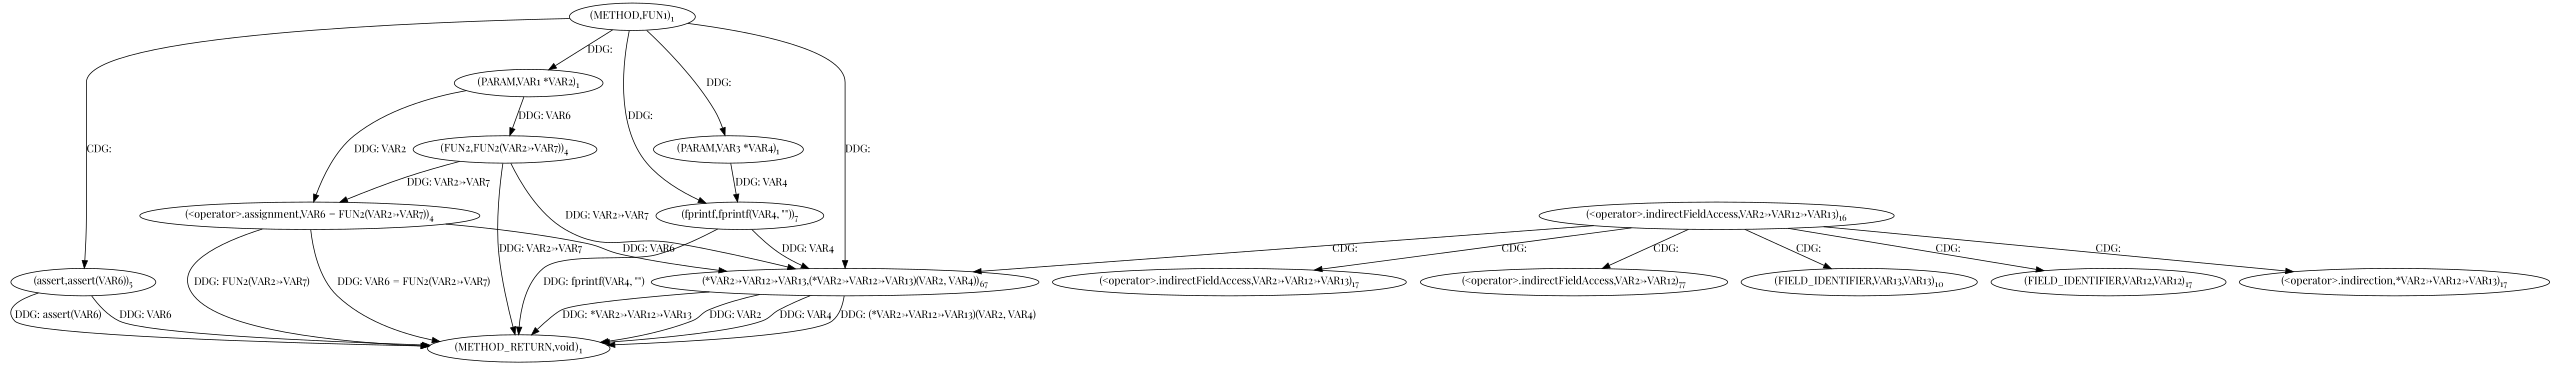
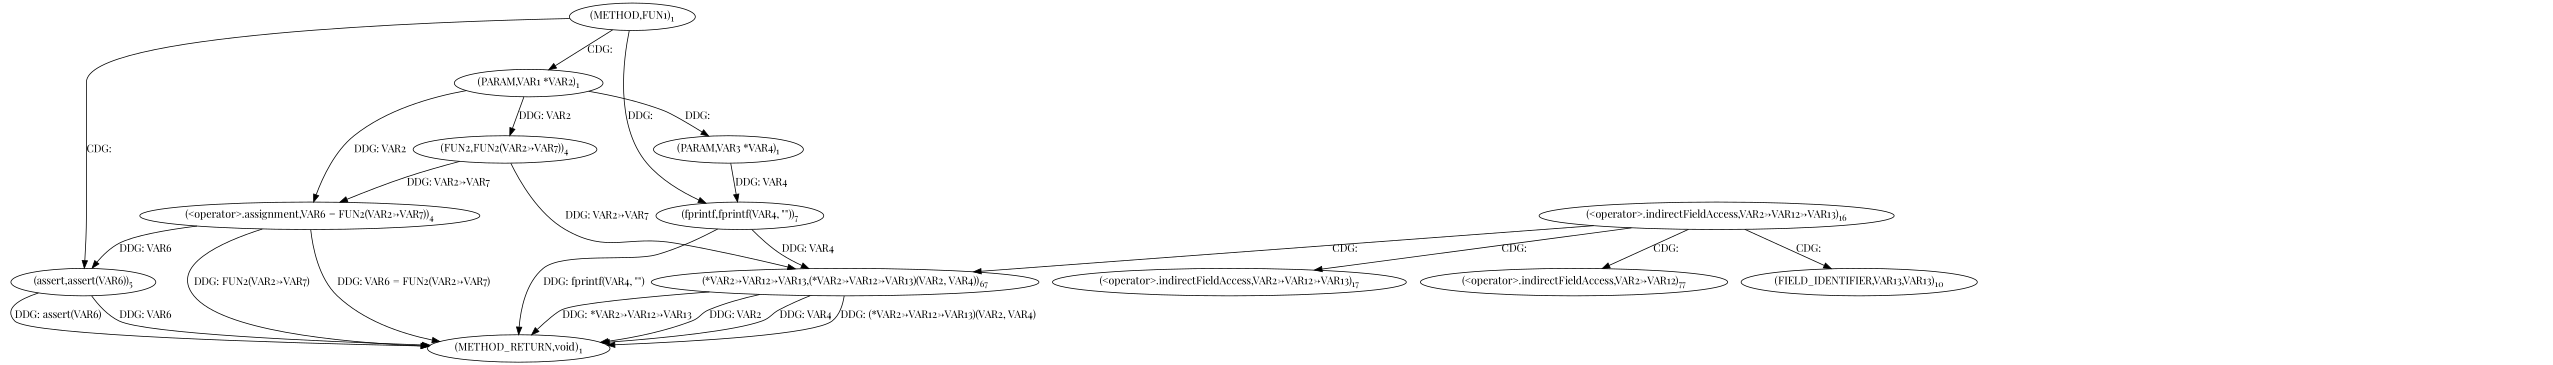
edge "(METHOD,FUN1)" -> "(PARAM,VAR1 *VAR2)": label "DDG: " -> "CDG: "
edge "(METHOD,FUN1)" -> "(PARAM,VAR3 *VAR4)": now "(PARAM,VAR1 *VAR2)" -> "(PARAM,VAR3 *VAR4)"
edge "(METHOD,FUN1)" -> "(*VAR2->VAR12->VAR13,(*VAR2->VAR12->VAR13)(VAR2, VAR4))": removed, label "DDG:"
edge "(PARAM,VAR1 *VAR2)" -> "(FUN2,FUN2(VAR2->VAR7))": label "DDG: VAR6" -> "DDG: VAR2"
edge "(<operator>.assignment,VAR6 = FUN2(VAR2->VAR7))" -> "(*VAR2->VAR12->VAR13,(*VAR2->VAR12->VAR13)(VAR2, VAR4))": now "(<operator>.assignment,VAR6 = FUN2(VAR2->VAR7))" -> "(assert,assert(VAR6))"
edge "(FUN2,FUN2(VAR2->VAR7))" -> "(METHOD_RETURN,void)": removed, label "DDG: VAR2->VAR7"
node "(FIELD_IDENTIFIER,VAR12,VAR12)": removed
node "(<operator>.indirection,*VAR2->VAR12->VAR13)": removed
